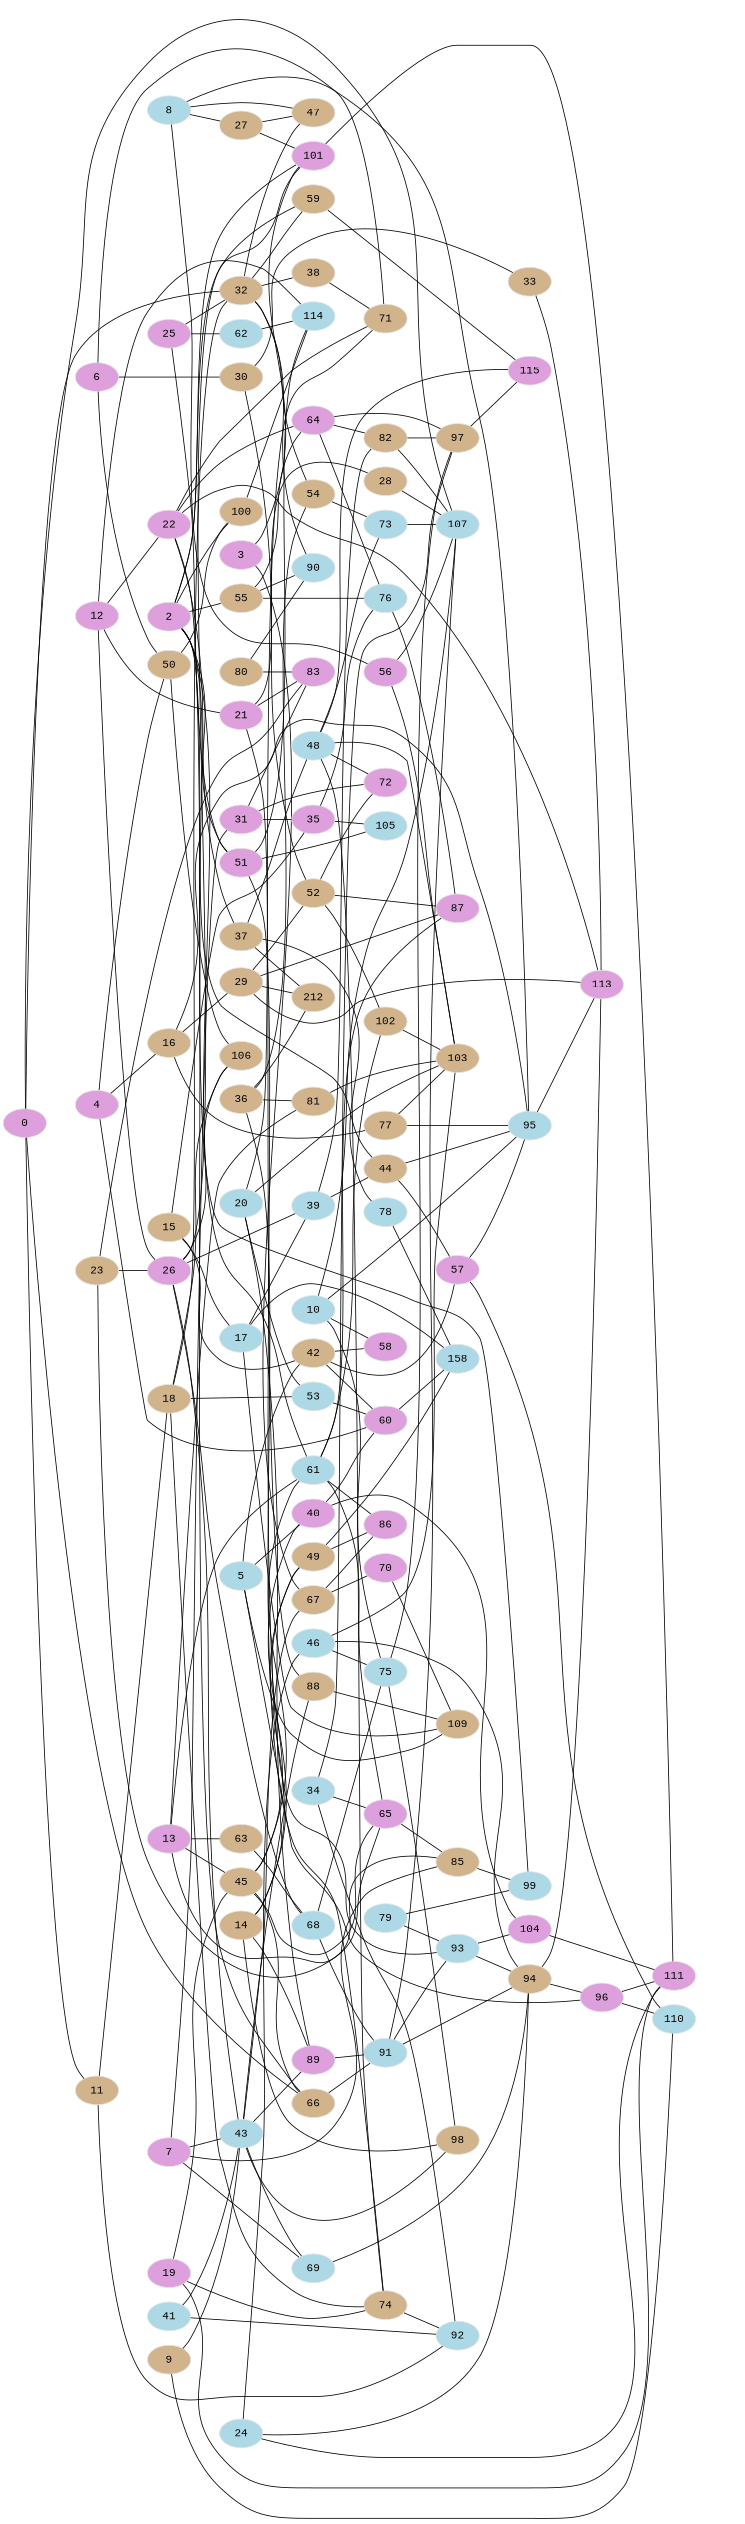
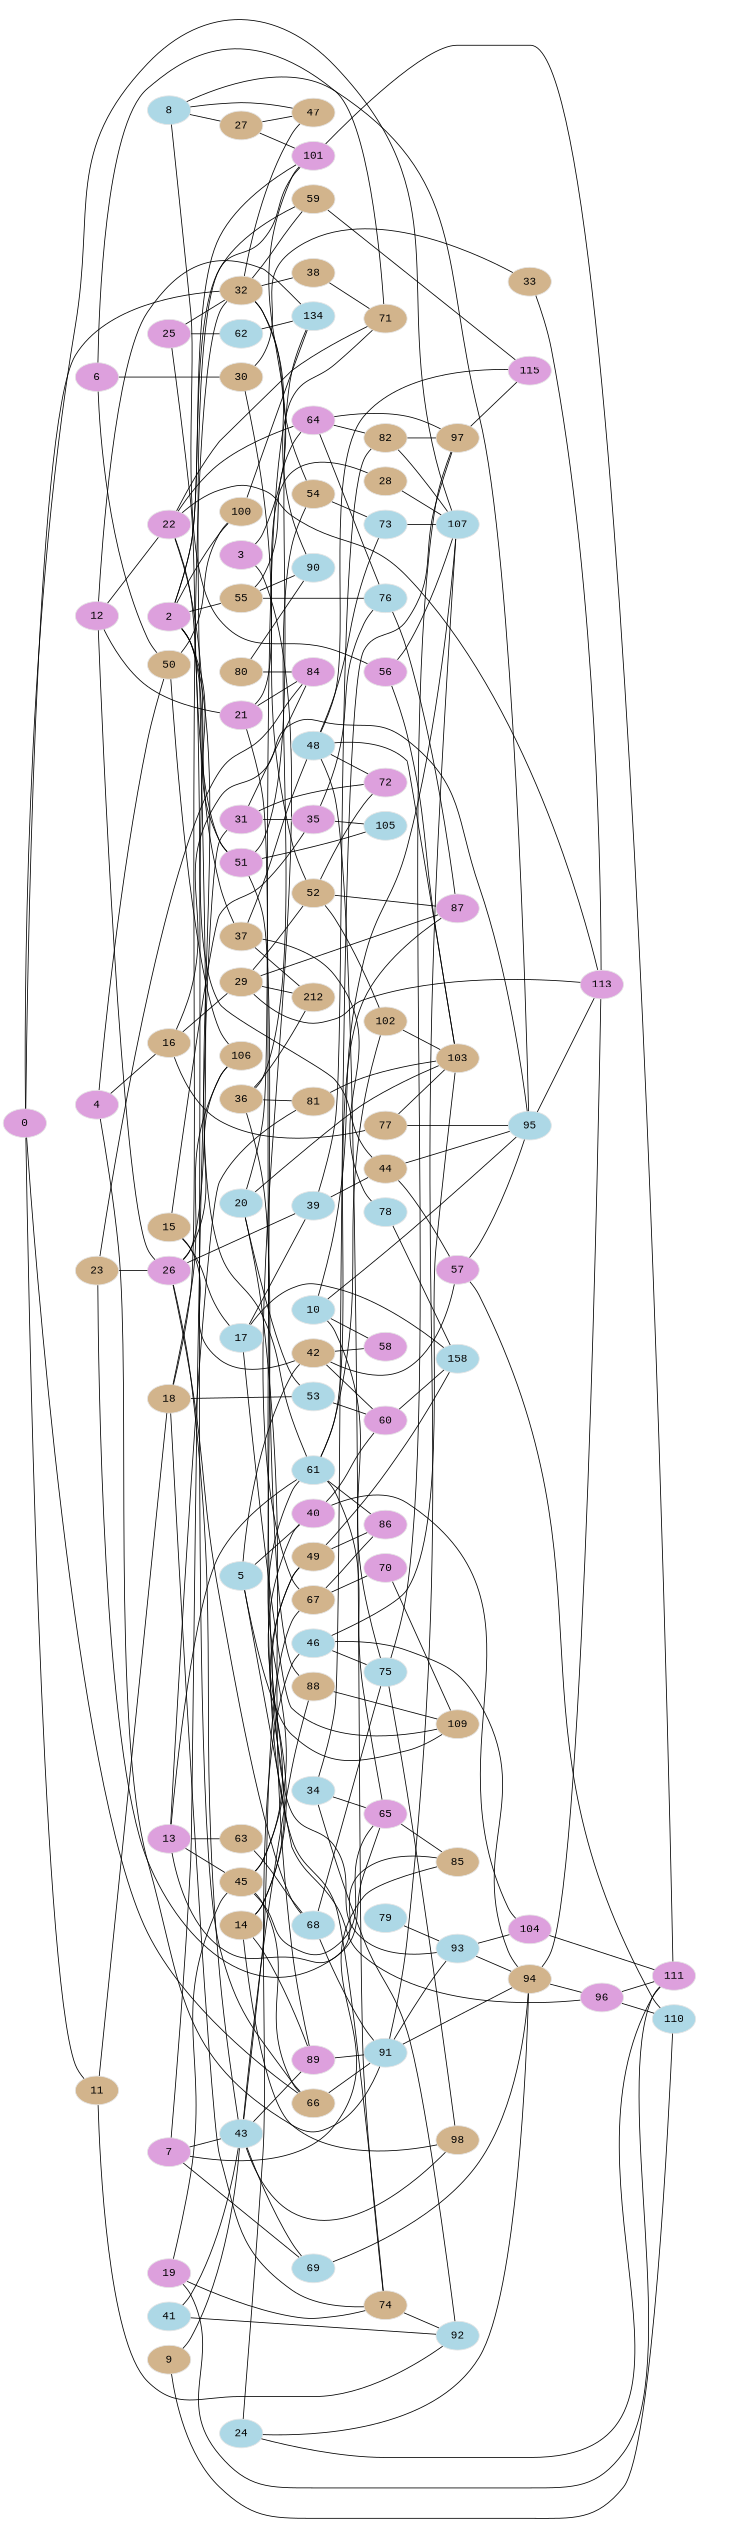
node "114": label "114" -> "134"
node "83": label "83" -> "84"
edge "4" -- "60": now "4" -- "91"
node "99": removed
